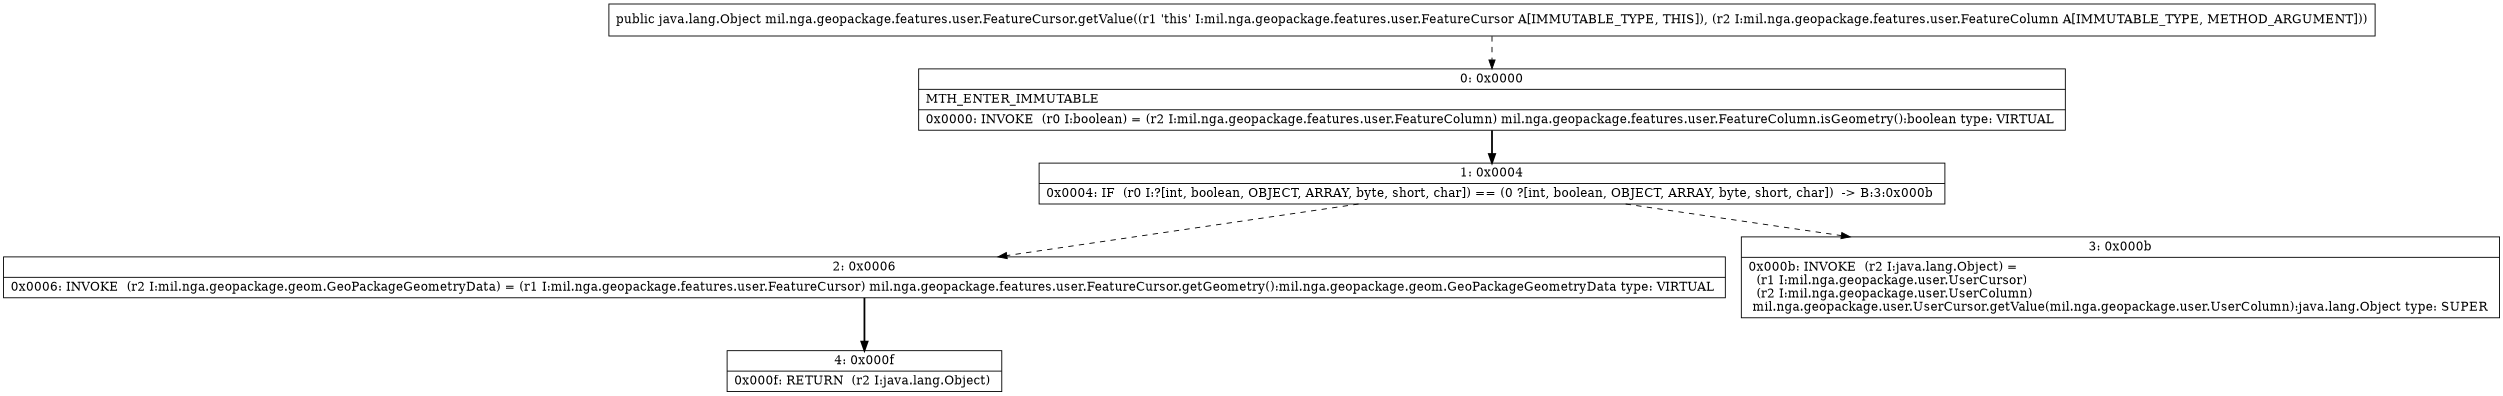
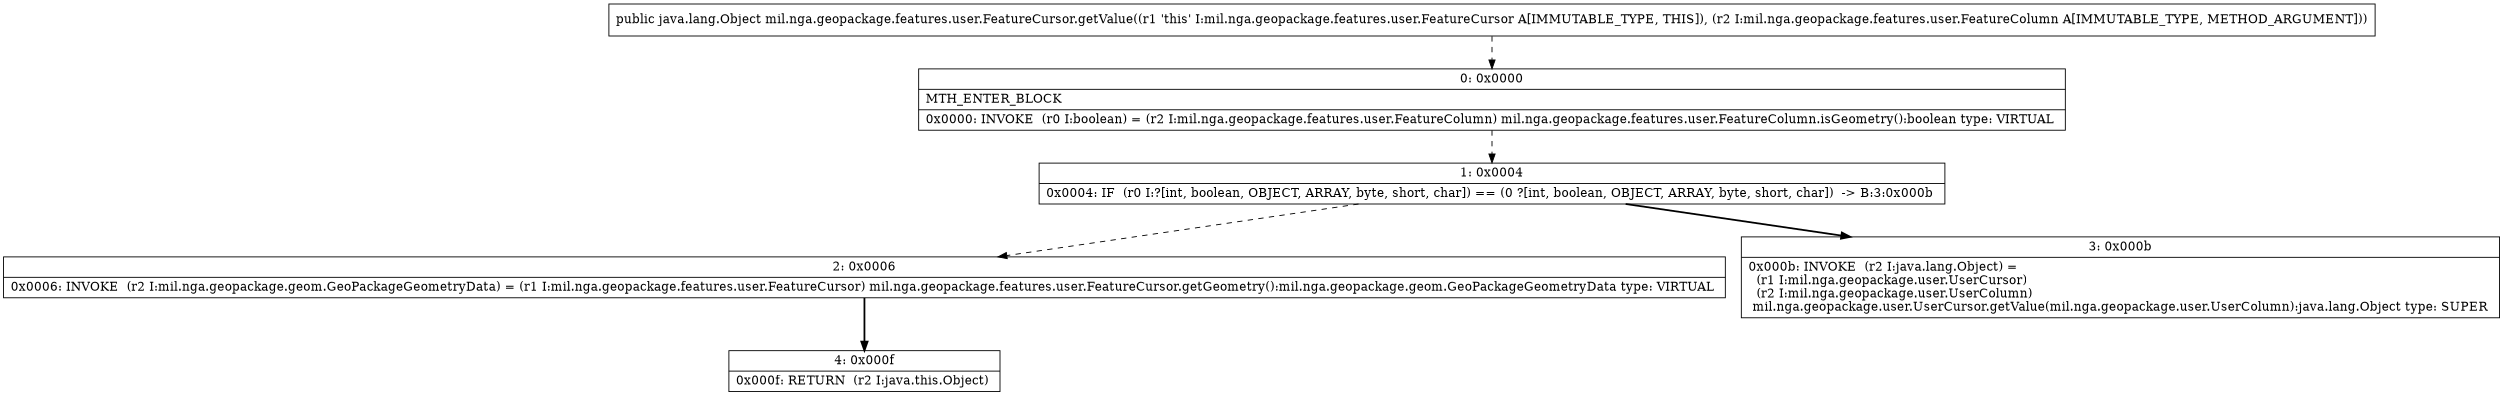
node "0: 0x0000": text "MTH_ENTER_IMMUTABLE" -> "MTH_ENTER_BLOCK"
edge "0: 0x0000" -> "1: 0x0004": style bold -> dashed
edge "1: 0x0004" -> "3: 0x000b": style dashed -> bold
node "4: 0x000f": text "0x000f: RETURN  (r2 I:java.lang.Object)" -> "0x000f: RETURN  (r2 I:java.this.Object)"
